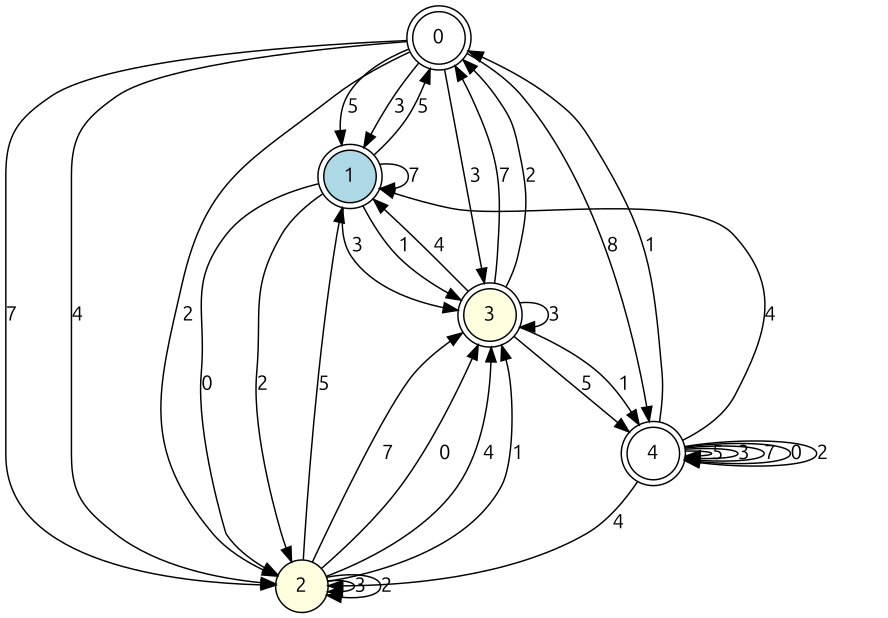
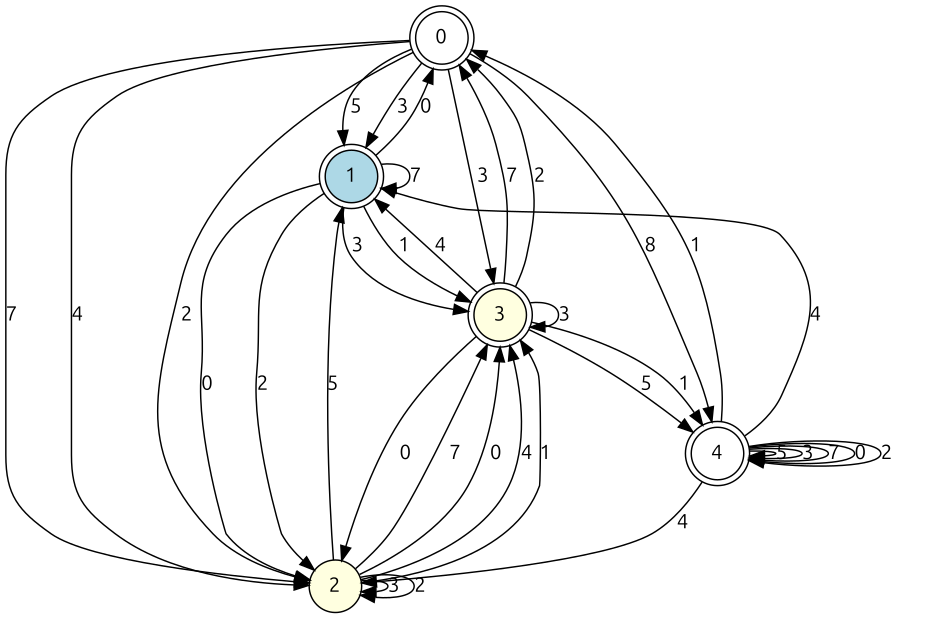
edge "1" -> "0": label "5" -> "0"
edge "3" -> "2": added, label "0"
